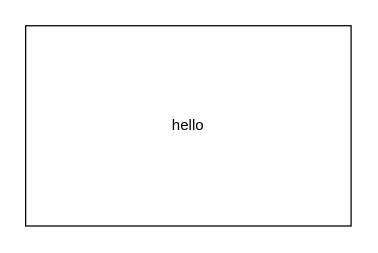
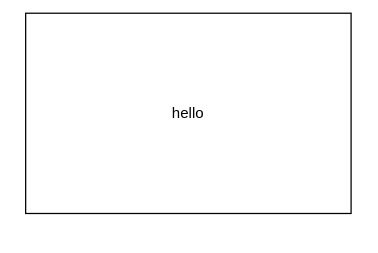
node "hello": moved (188, 126) -> (188, 113)
